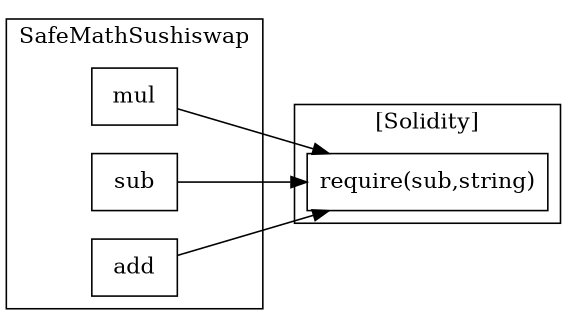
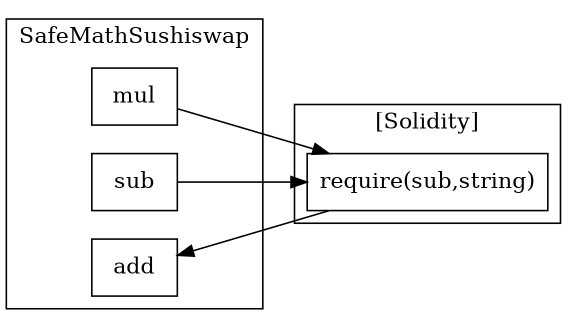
edge "add" -> "require(sub,string)": reversed
